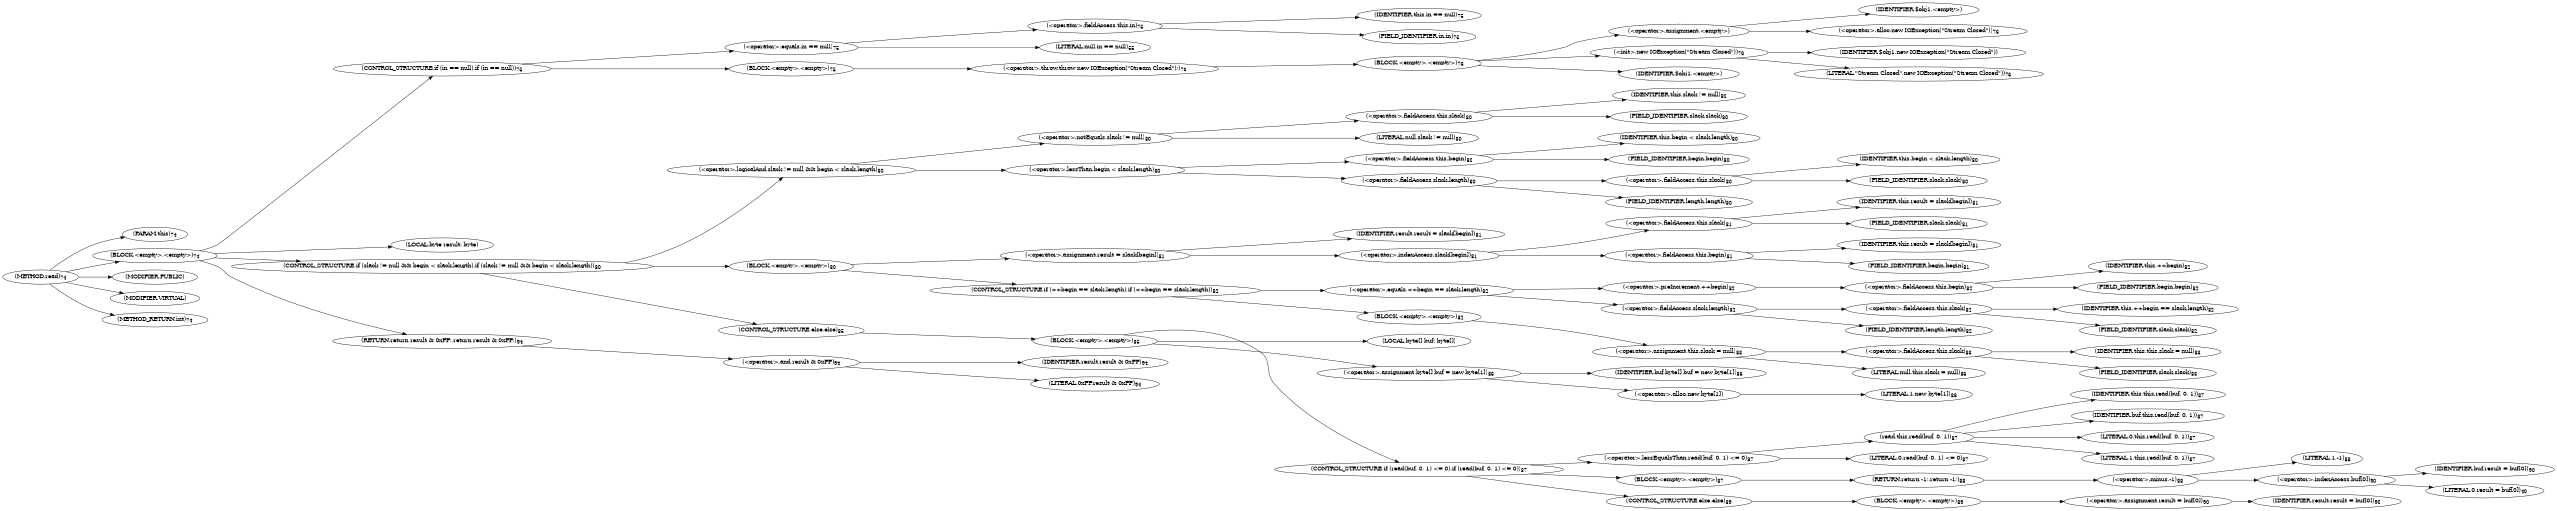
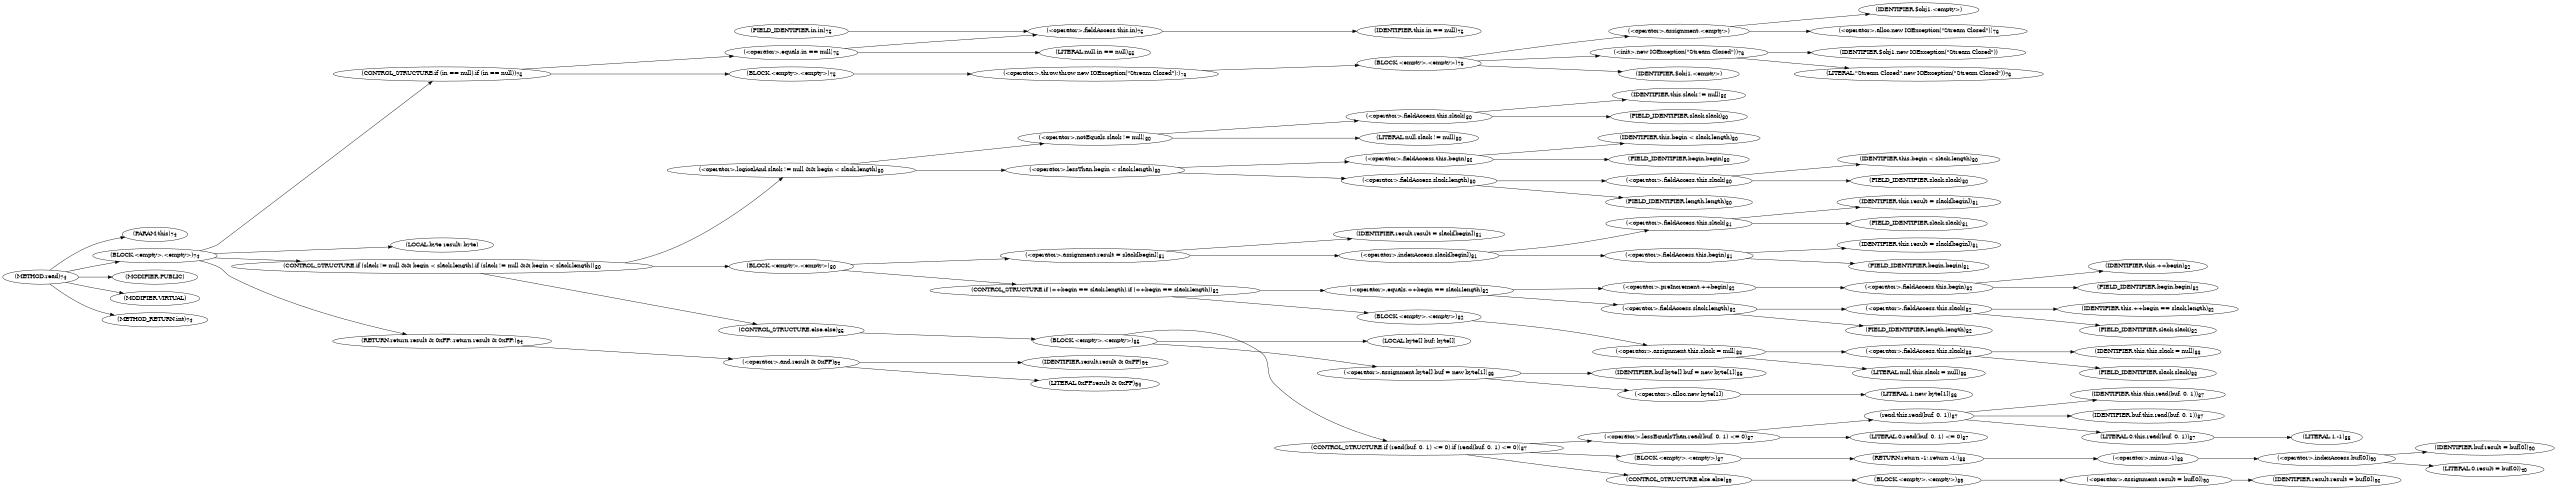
edge "(<operator>.fieldAccess,this.in)" -> "(FIELD_IDENTIFIER,in,in)": reversed
node "(LITERAL,1,this.read(buf, 0, 1))": removed
edge "(<operator>.minus,-1)" -> "(LITERAL,1,-1)": now "(LITERAL,0,this.read(buf, 0, 1))" -> "(LITERAL,1,-1)"
